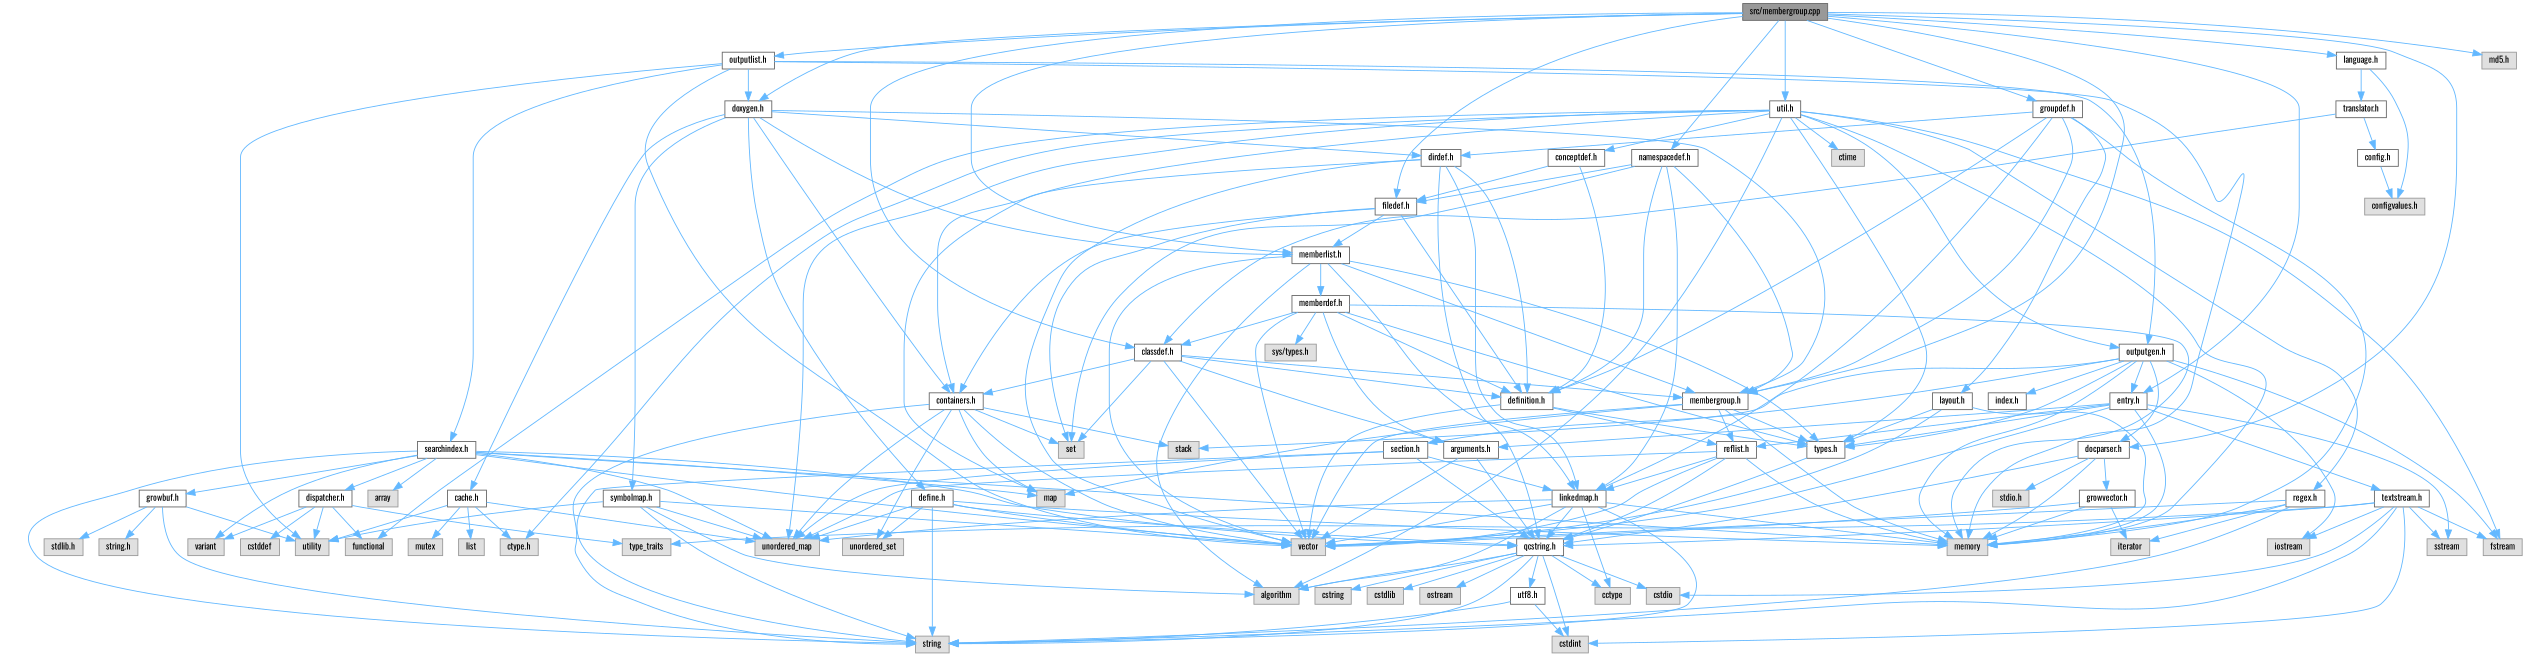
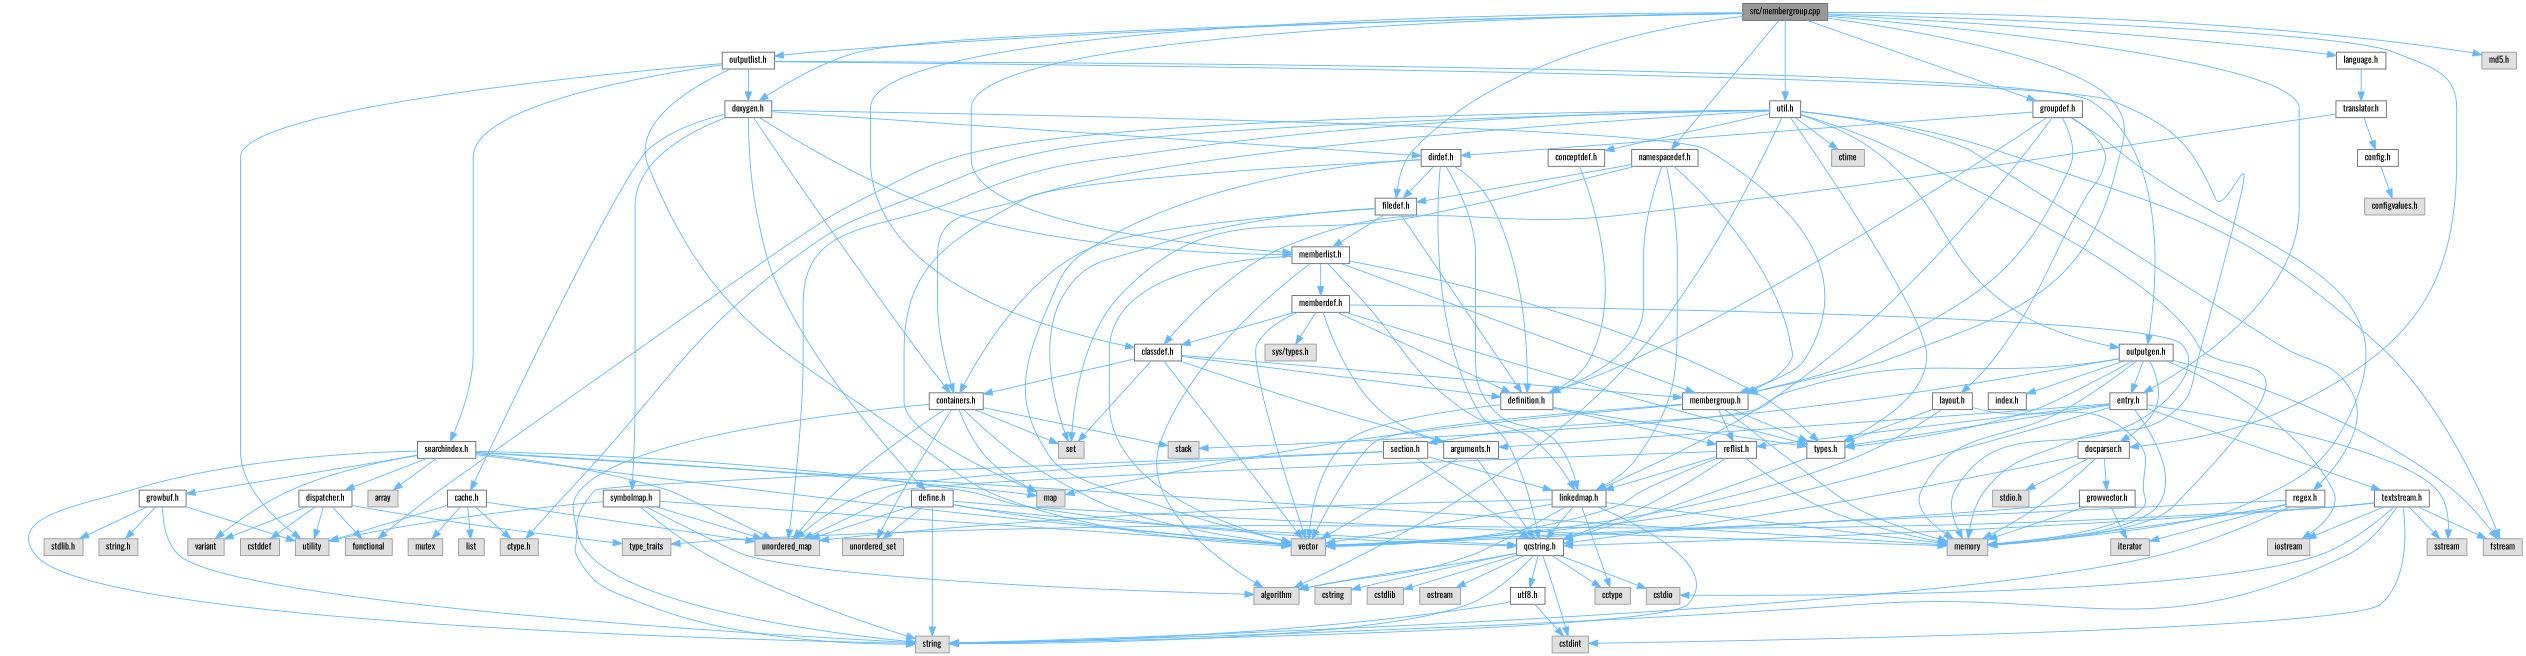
edge "language.h" -> "configvalues.h": removed
edge "conceptdef.h" -> "filedef.h": now "dirdef.h" -> "filedef.h"
